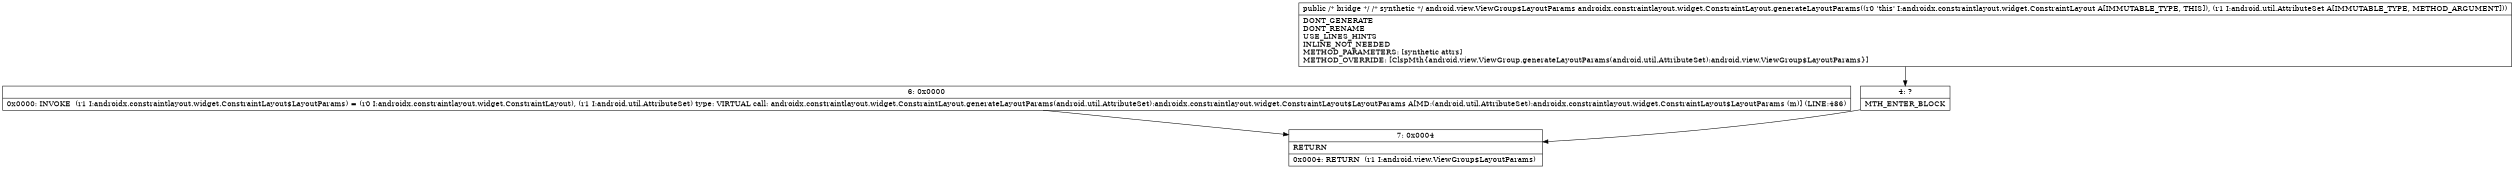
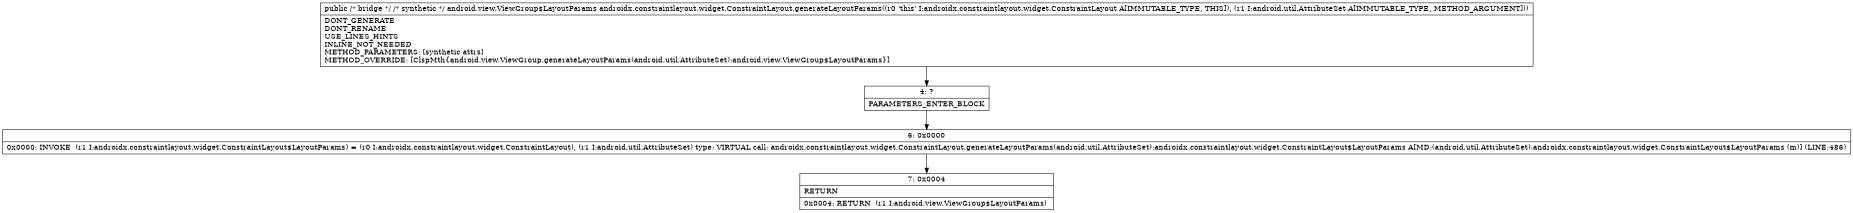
node "4: ?": text "MTH_ENTER_BLOCK" -> "PARAMETERS_ENTER_BLOCK"
edge "4: ?" -> "7: 0x0004": now "4: ?" -> "6: 0x0000"
